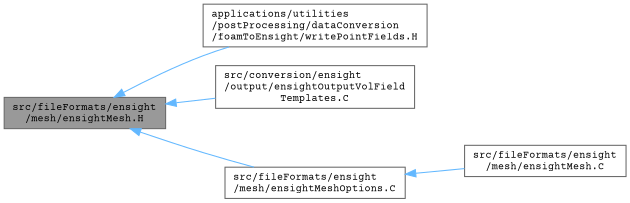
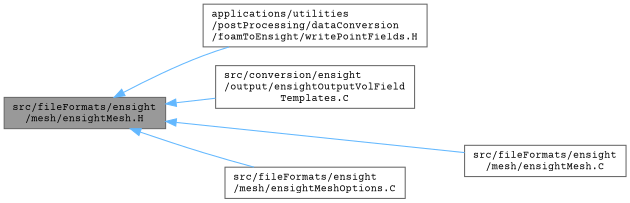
edge "src/fileFormats/ensight /mesh/ensightMesh.C" -> "src/fileFormats/ensight /mesh/ensightMeshOptions.C": now "src/fileFormats/ensight /mesh/ensightMesh.C" -> "src/fileFormats/ensight /mesh/ensightMesh.H"
